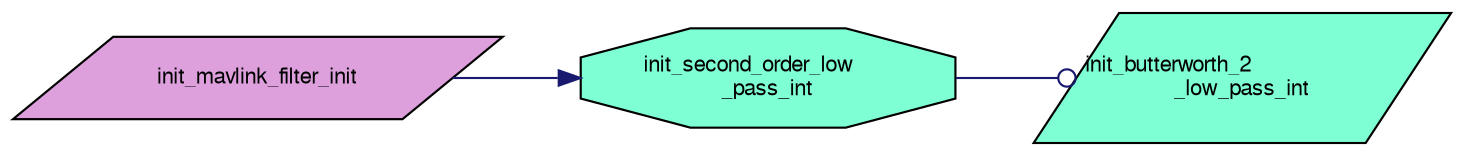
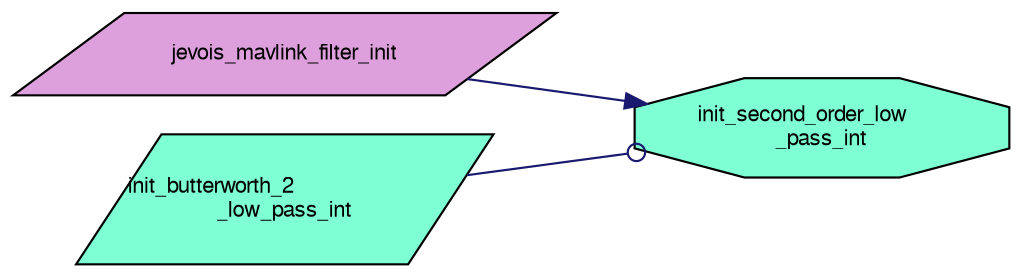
node "init_mavlink_filter_init": label "init_mavlink_filter_init" -> "jevois_mavlink_filter_init"
edge "init_second_order_low _pass_int" -> "init_butterworth_2 _low_pass_int": reversed
